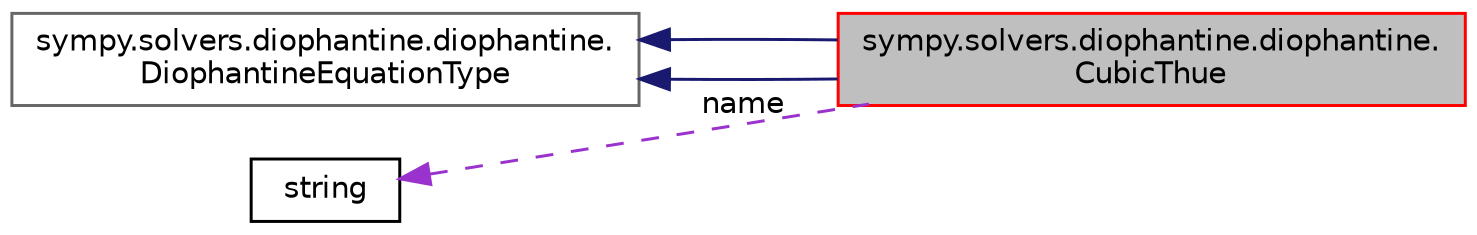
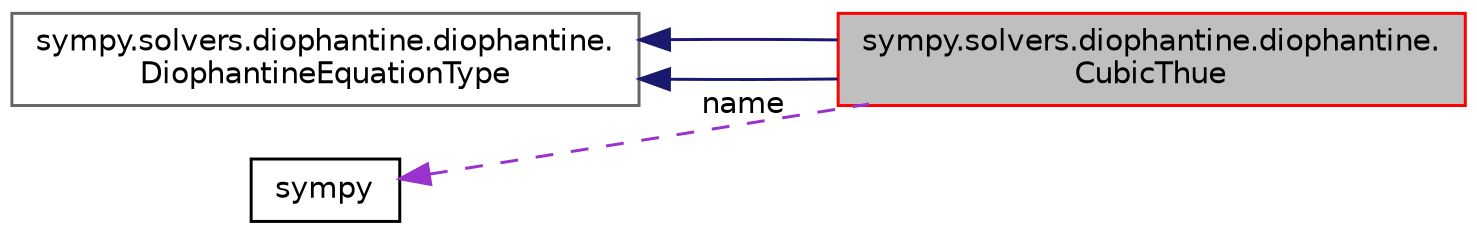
node "string": label "string" -> "sympy"
